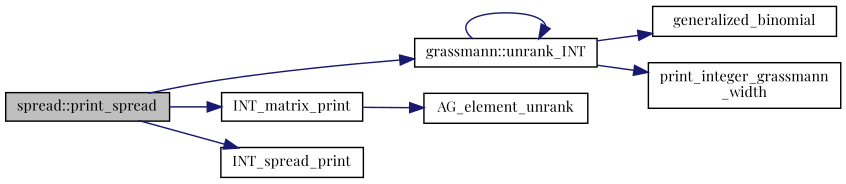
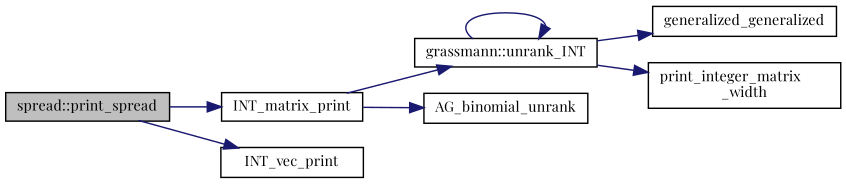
node "generalized_binomial": label "generalized_binomial" -> "generalized_generalized"
edge "spread::print_spread" -> "grassmann::unrank_INT": now "INT_matrix_print" -> "grassmann::unrank_INT"
node "print_integer_grassmann _width": label "print_integer_grassmann _width" -> "print_integer_matrix _width"
node "AG_element_unrank": label "AG_element_unrank" -> "AG_binomial_unrank"
node "INT_spread_print": label "INT_spread_print" -> "INT_vec_print"
